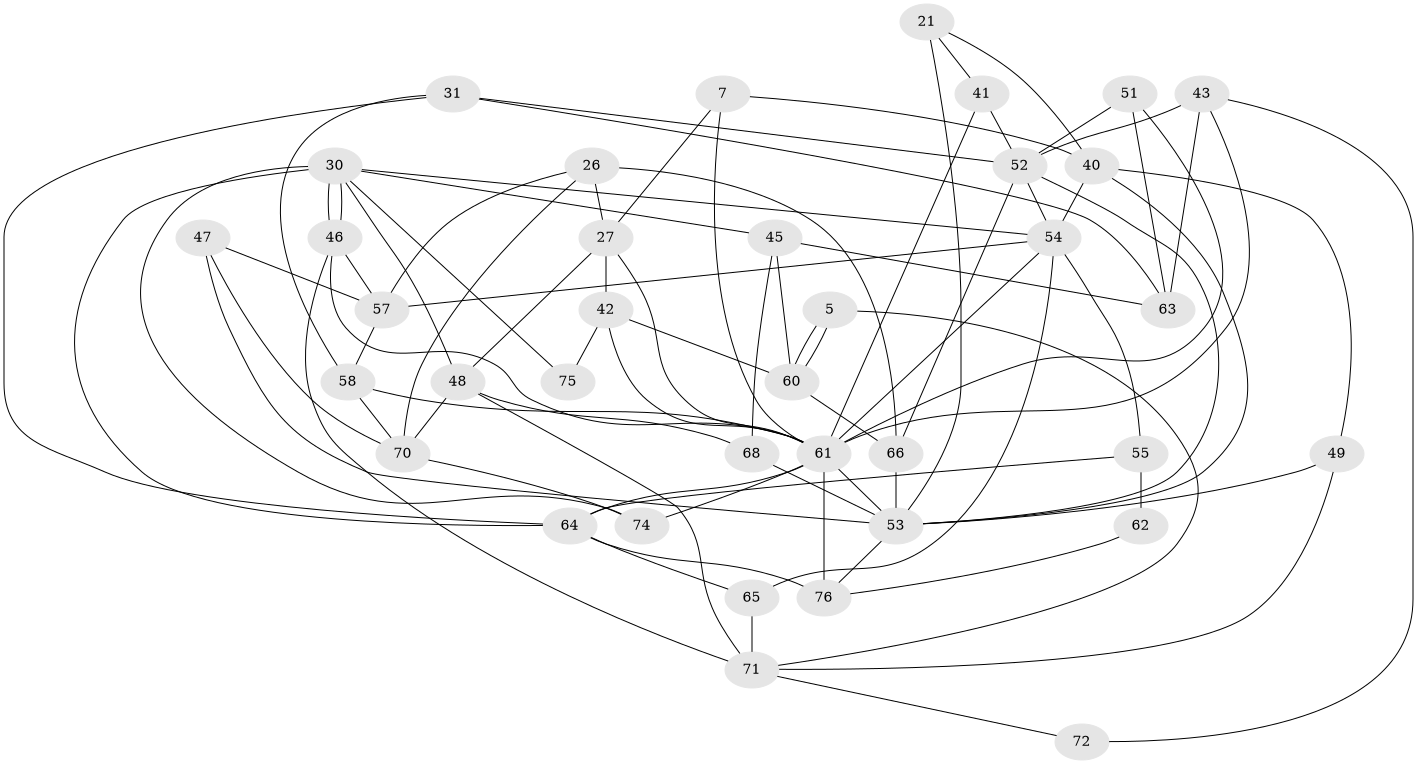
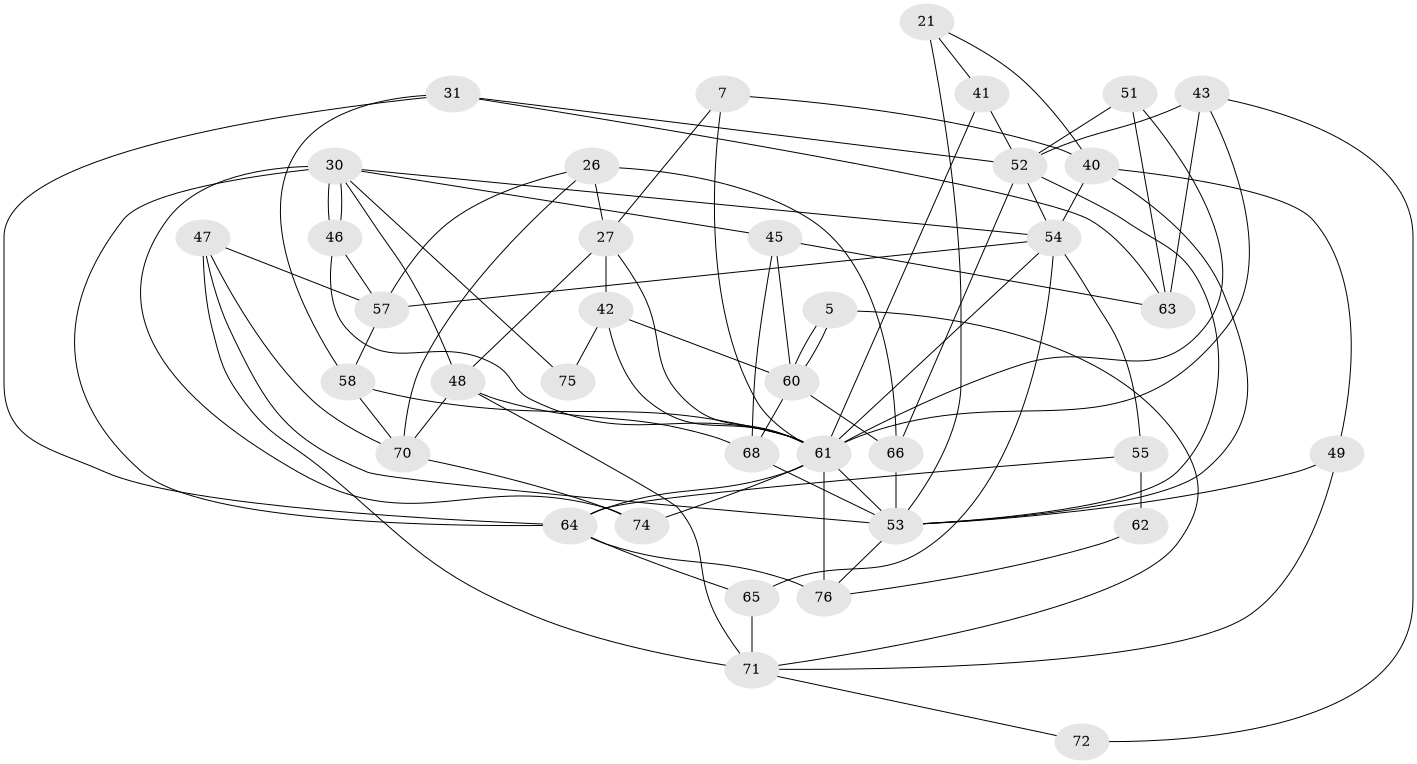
edge "60" -- "68": added
edge "46" -- "71": now "47" -- "71"
